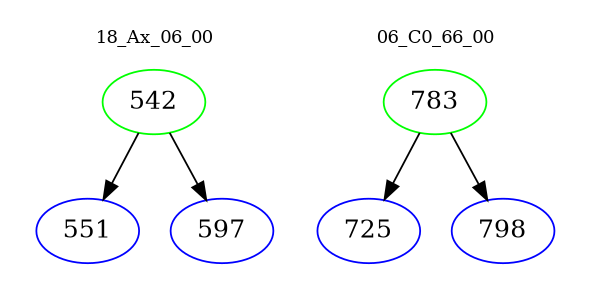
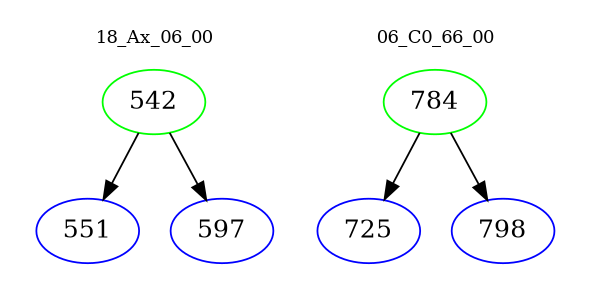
node "783": label "783" -> "784"
